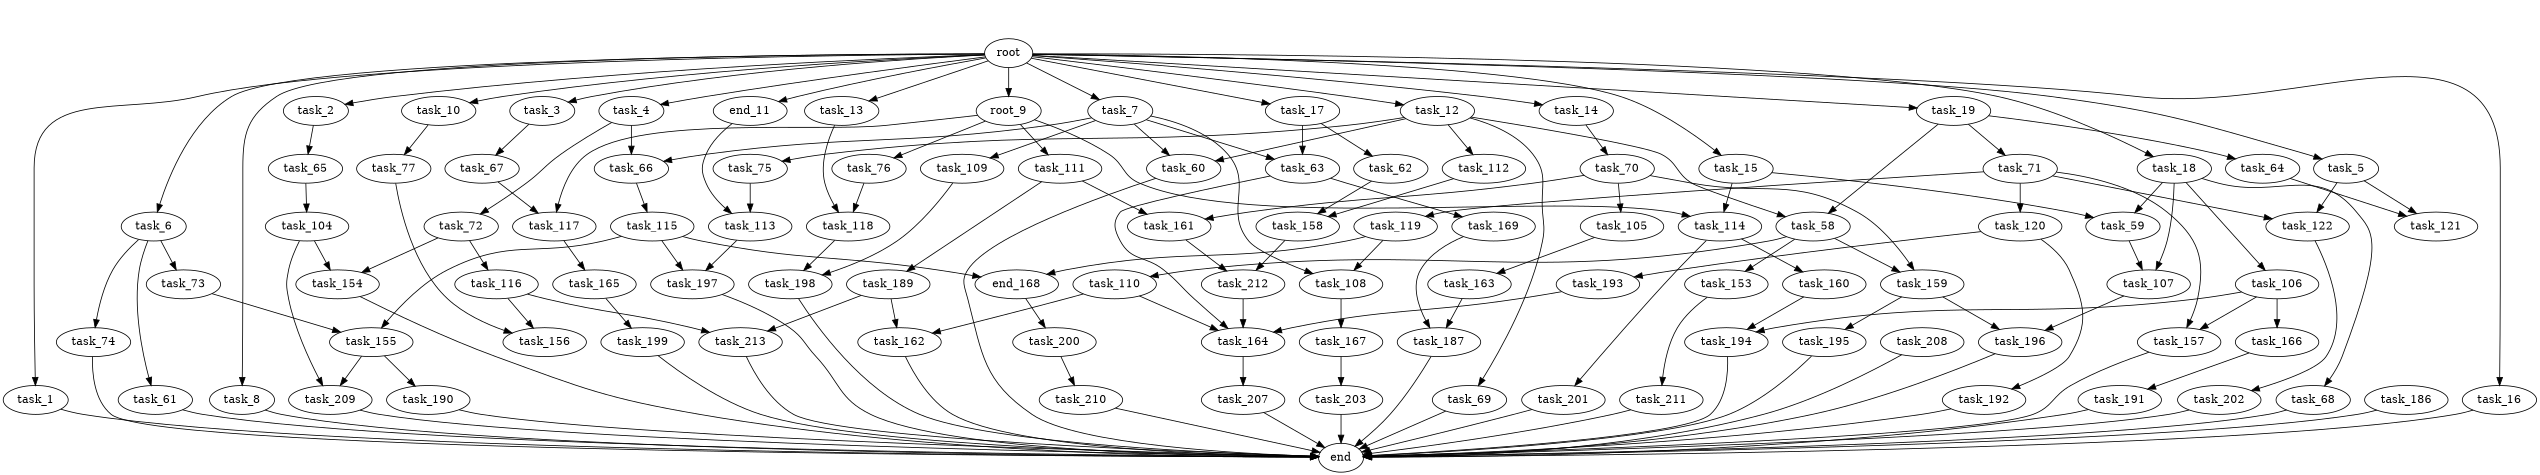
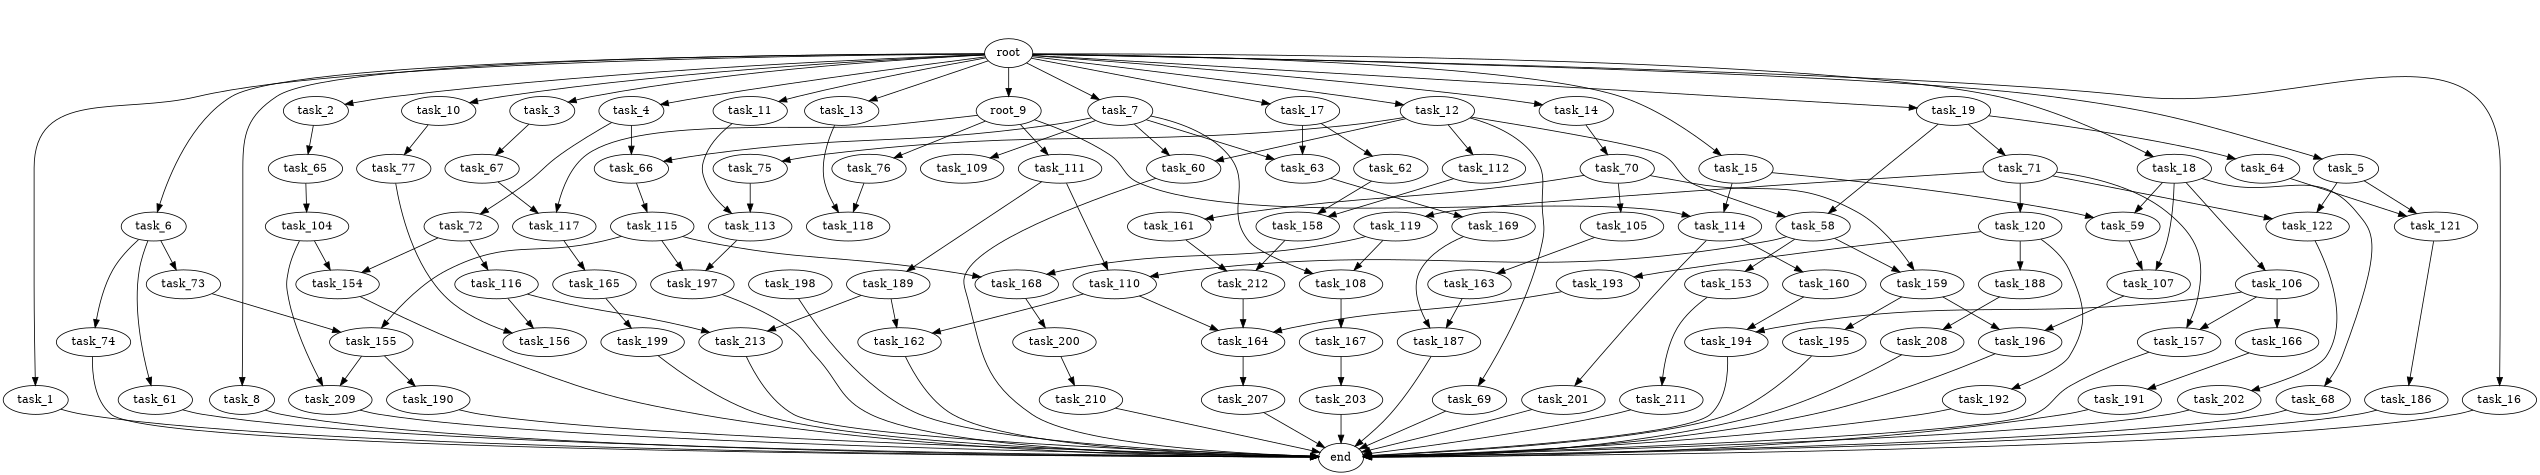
node "end_11": label "end_11" -> "task_11"
edge "task_111" -> "task_161": now "task_111" -> "task_110"
edge "task_63" -> "task_164": removed
edge "task_109" -> "task_198": removed
edge "task_118" -> "task_198": removed
node "end_168": label "end_168" -> "task_168"
node "task_188": added
edge "task_121" -> "task_186": added
